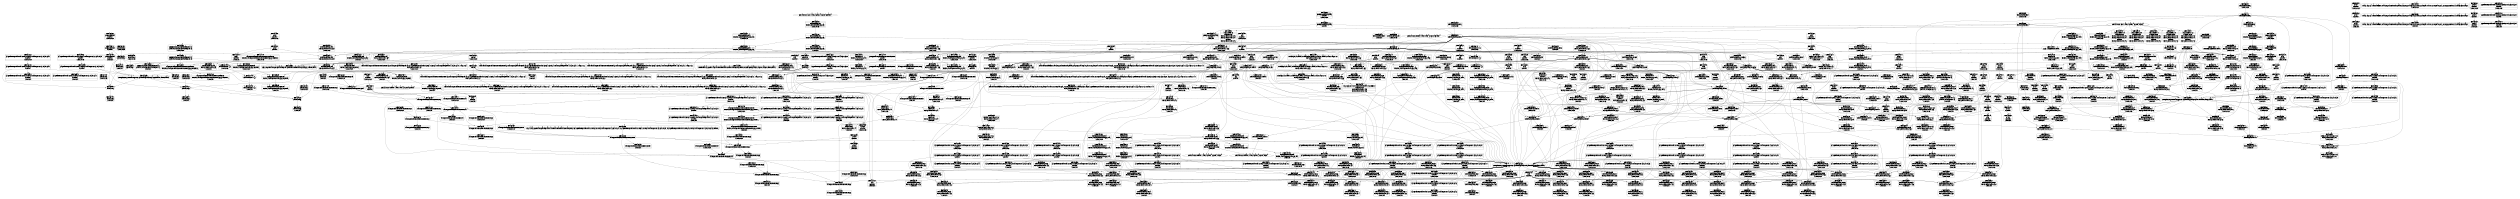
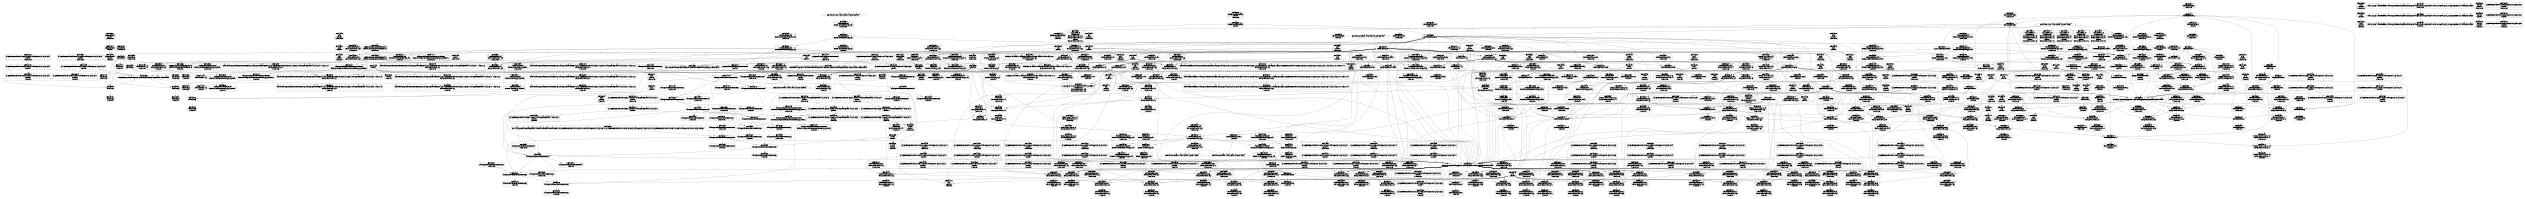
node "CE0x484bd10": added
node "CE0x486f040": added
